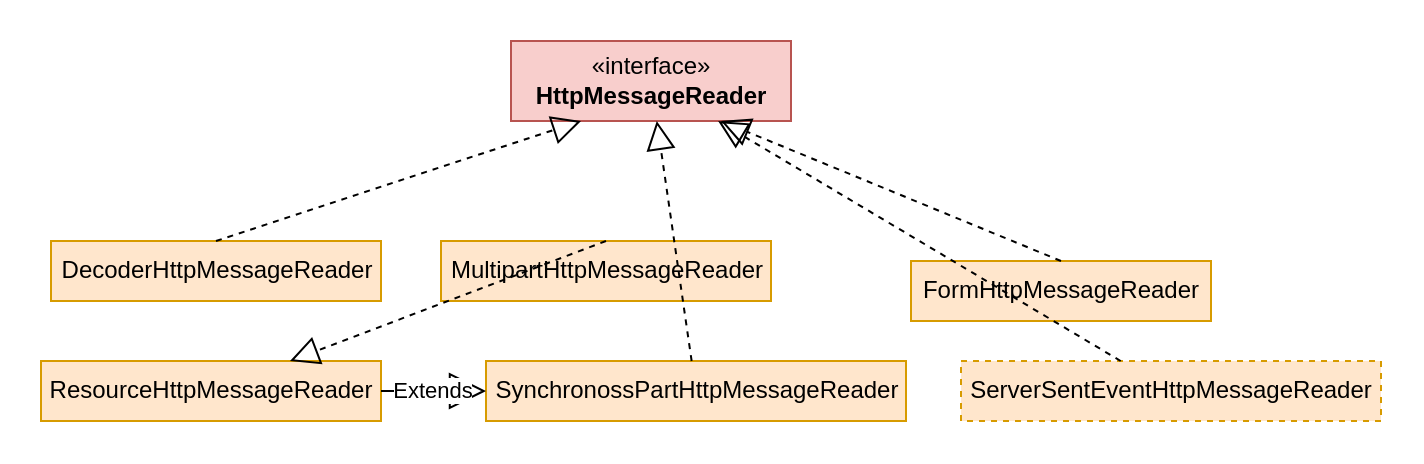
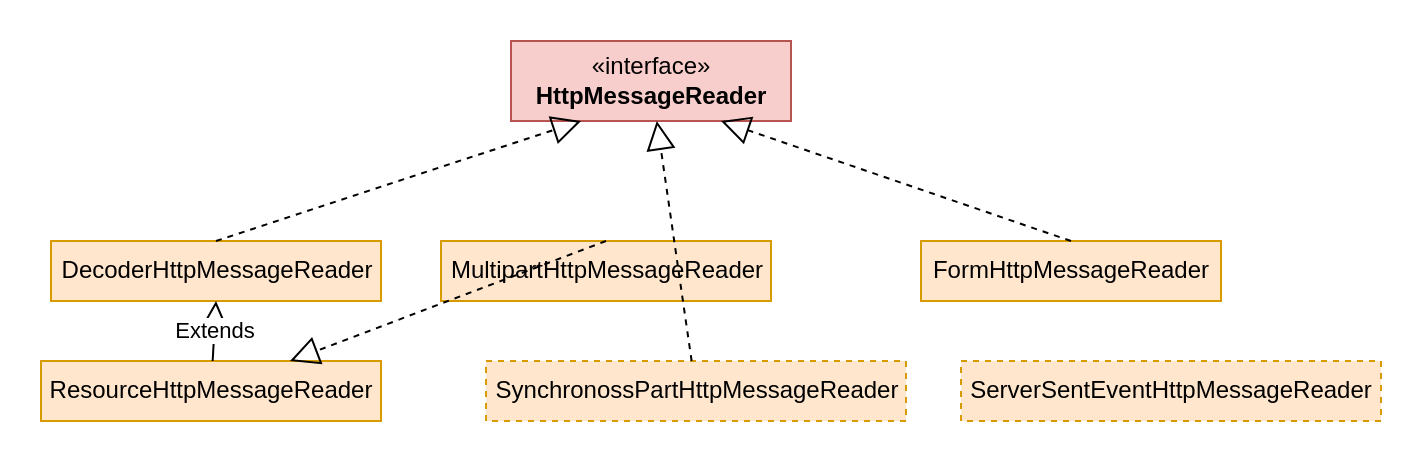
edge "ServerSentEventHttpMessageReader" -> "«interface» HttpMessageReader": removed
node "FormHttpMessageReader": moved (1061, 291) -> (1071, 271)
edge "ResourceHttpMessageReader" -> "SynchronossPartHttpMessageReader": now "ResourceHttpMessageReader" -> "DecoderHttpMessageReader"
node "SynchronossPartHttpMessageReader": style solid -> dashed
